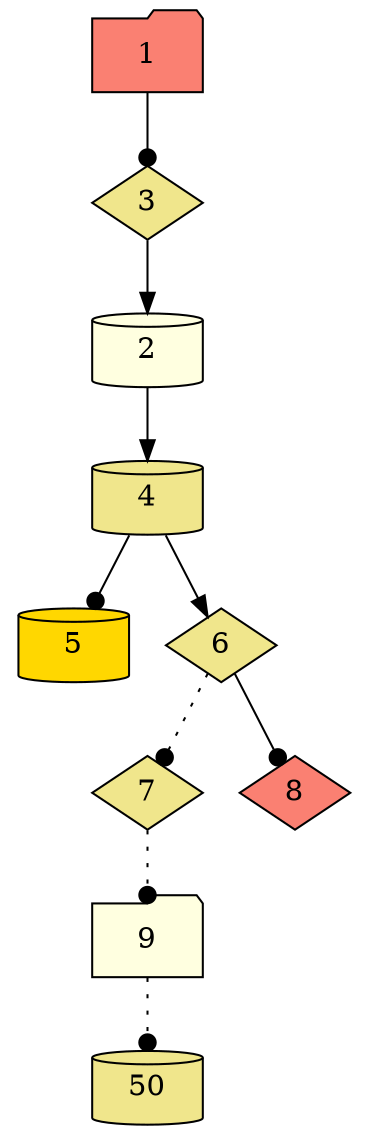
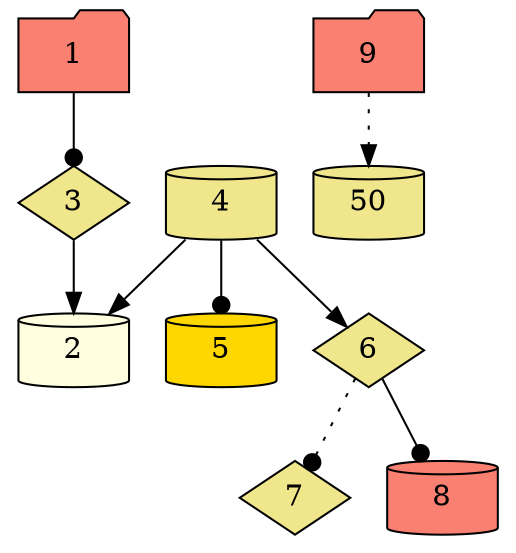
edge "2" -> "4": reversed
node "8": shape diamond -> cylinder
edge "7" -> "9": removed
node "9": fillcolor lightyellow -> salmon
edge "9" -> "50": arrowhead dot -> normal
